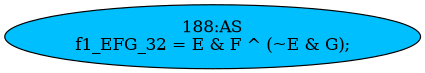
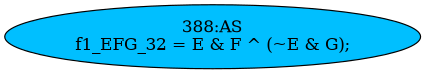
node "188:AS f1_EFG_32 = E & F ^ (~E & G);": label "188:AS f1_EFG_32 = E & F ^ (~E & G);" -> "388:AS f1_EFG_32 = E & F ^ (~E & G);"
